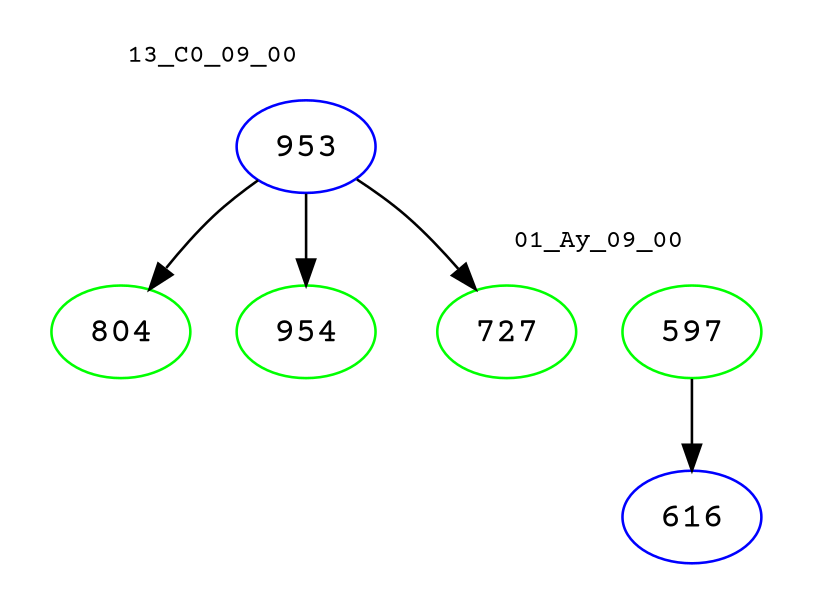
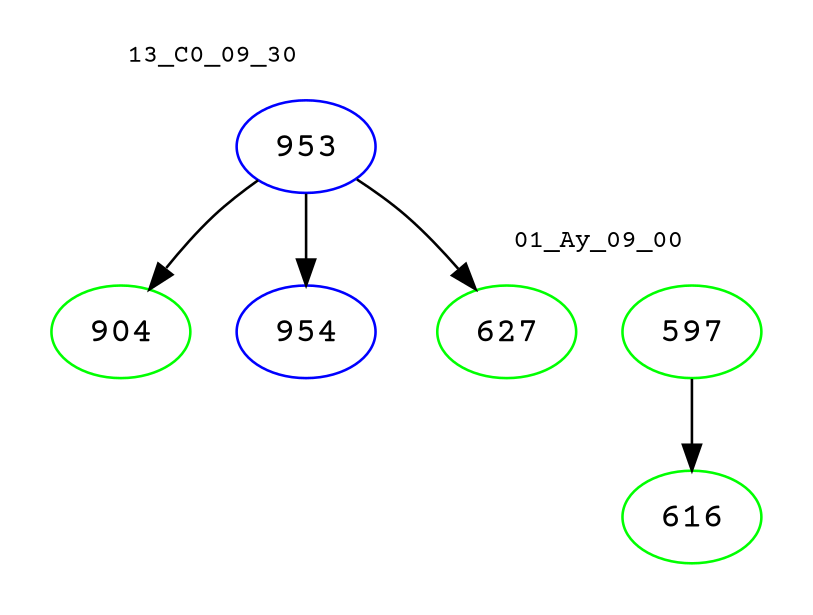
cluster "13_C0_09_00": label "13_C0_09_00" -> "13_C0_09_30"
node "804": label "804" -> "904"
node "954": color green -> blue
node "727": label "727" -> "627"
node "616": color blue -> green
